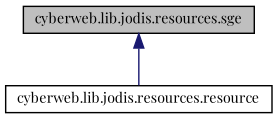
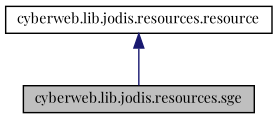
edge "cyberweb.lib.jodis.resources.resource" -> "cyberweb.lib.jodis.resources.sge": reversed
